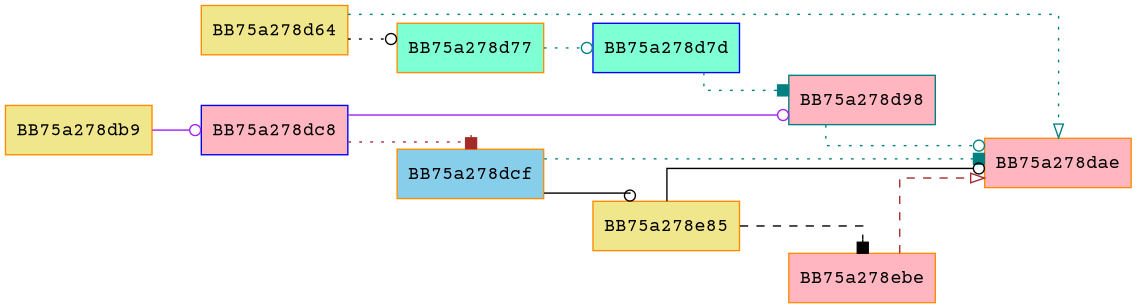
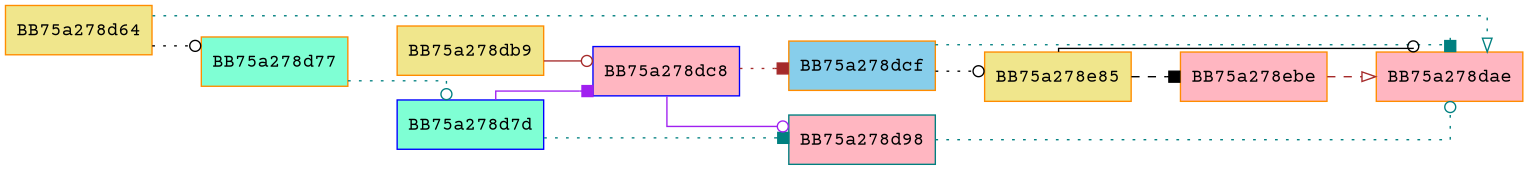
edge "BB75a278d7d" -> "BB75a278dc8": added
edge "BB75a278db9" -> "BB75a278dc8": color purple -> brown
edge "BB75a278dcf" -> "BB75a278e85": style solid -> dotted
